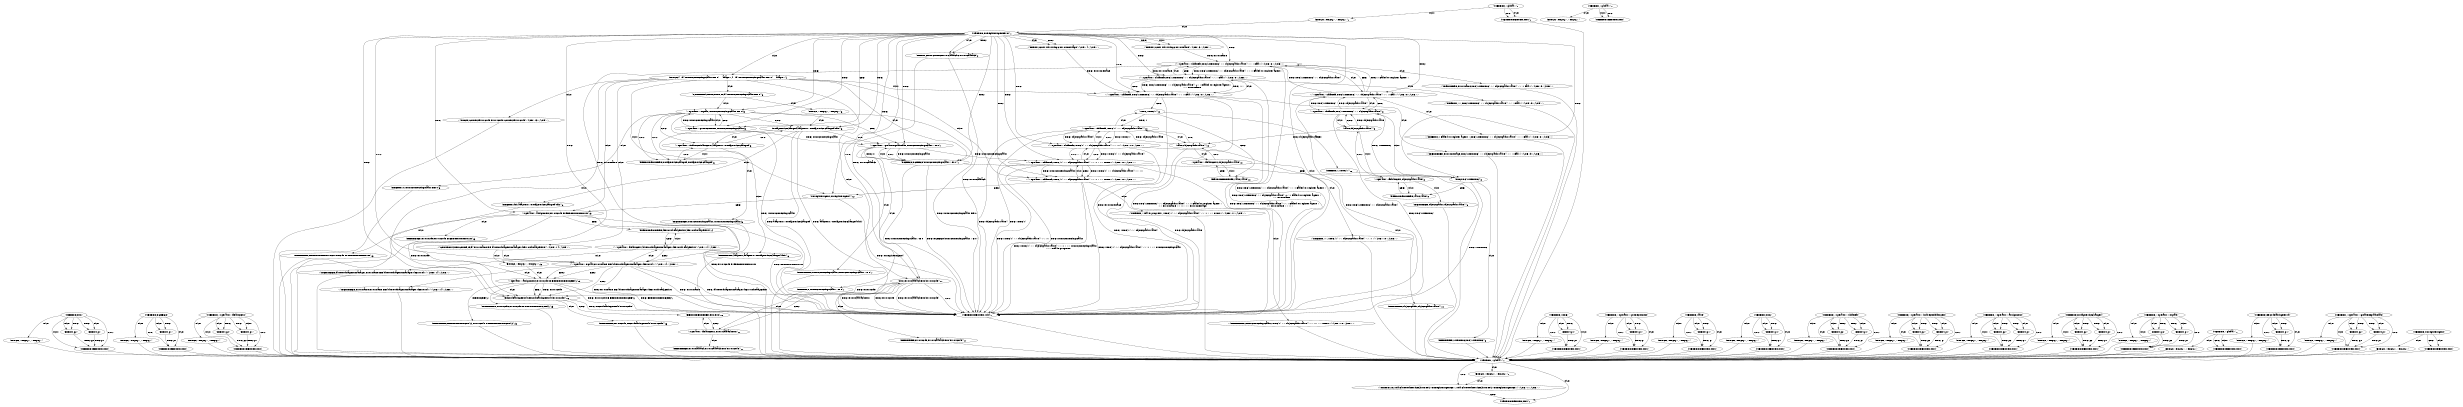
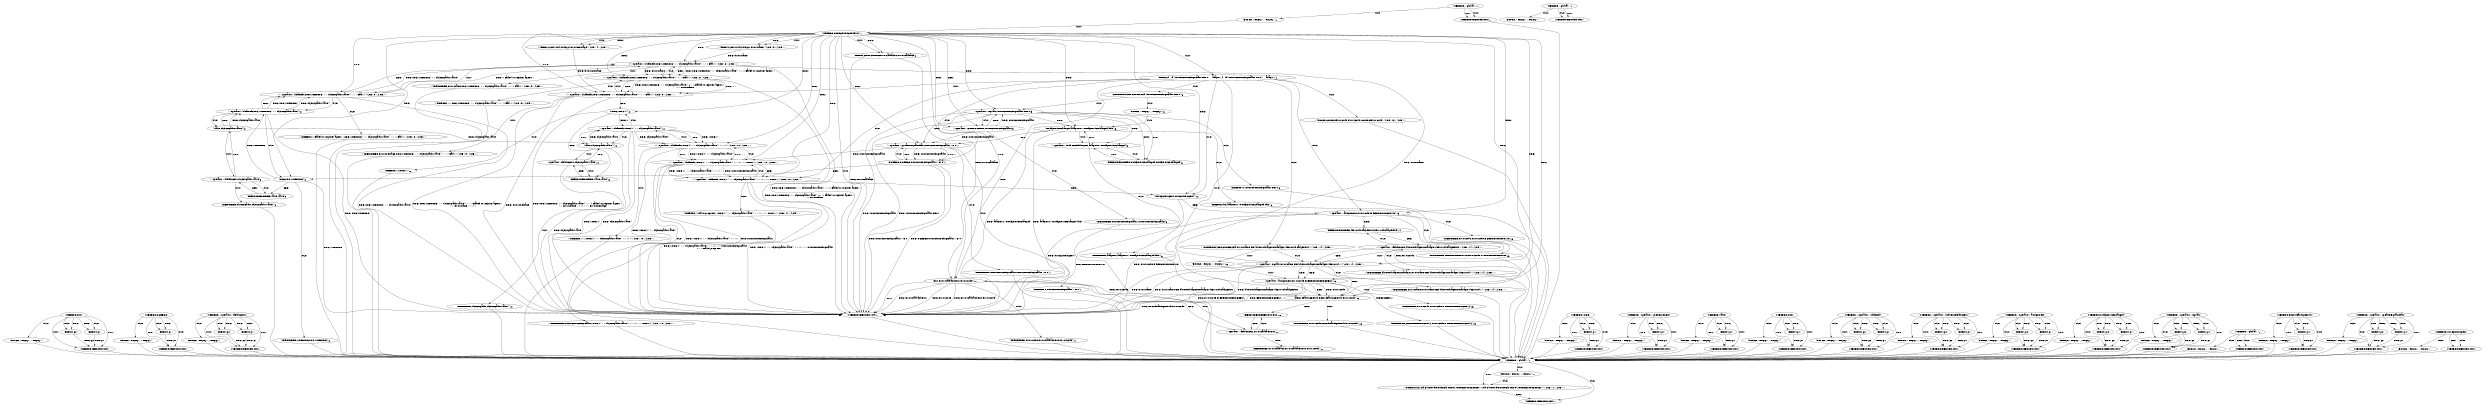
edge "(METHOD,OnRegisterAgentError)" -> "(DCHECK,DCHECK(num_connecting_calls_ >= 0))": now "(METHOD,OnRegisterAgentError)" -> "(VLOG,VLOG(1))"
